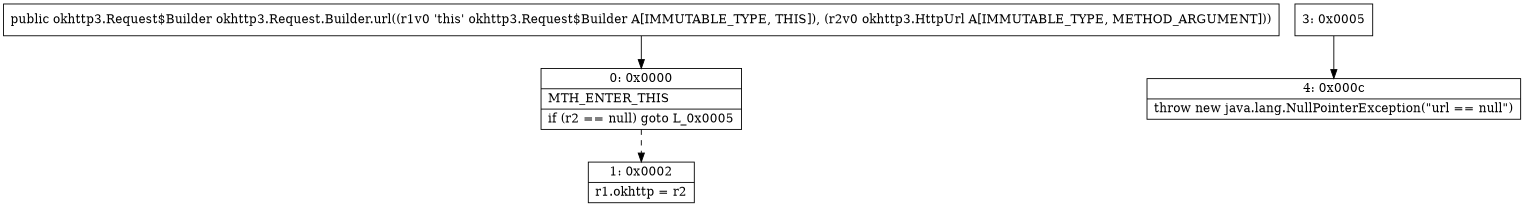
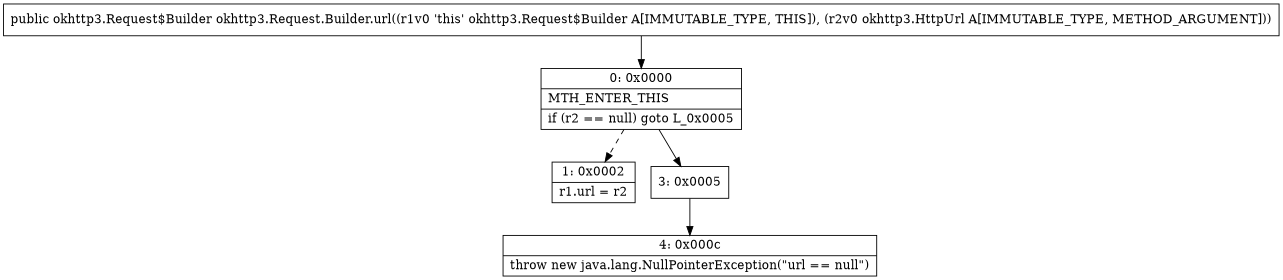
edge "0: 0x0000" -> "3: 0x0005": added
node "1: 0x0002": text "r1.okhttp = r2" -> "r1.url = r2"
